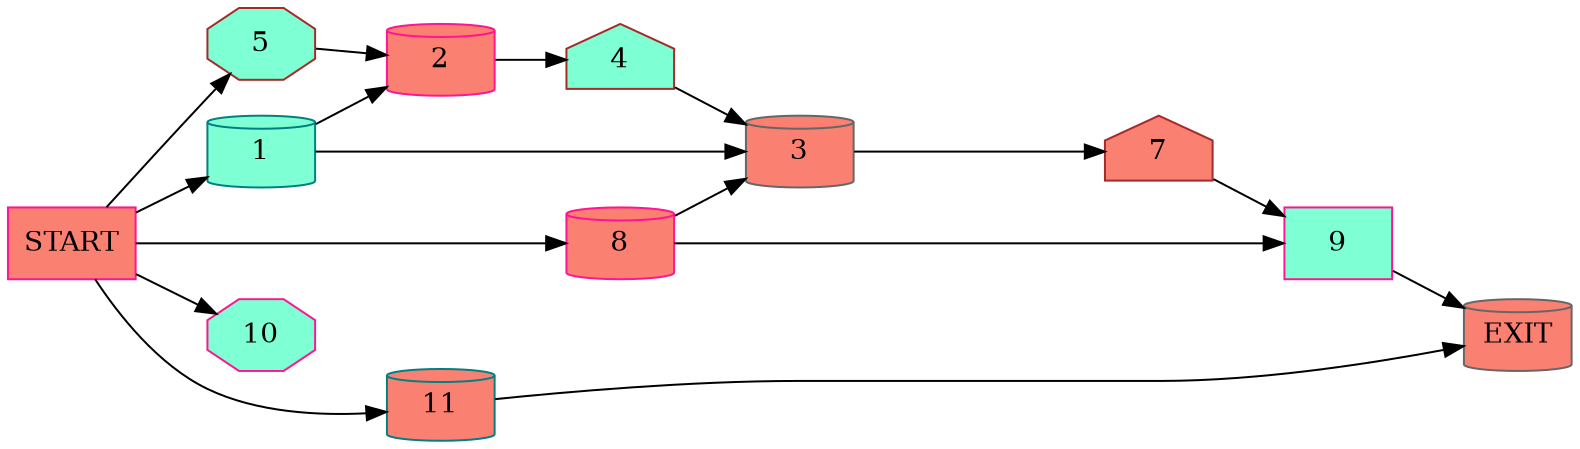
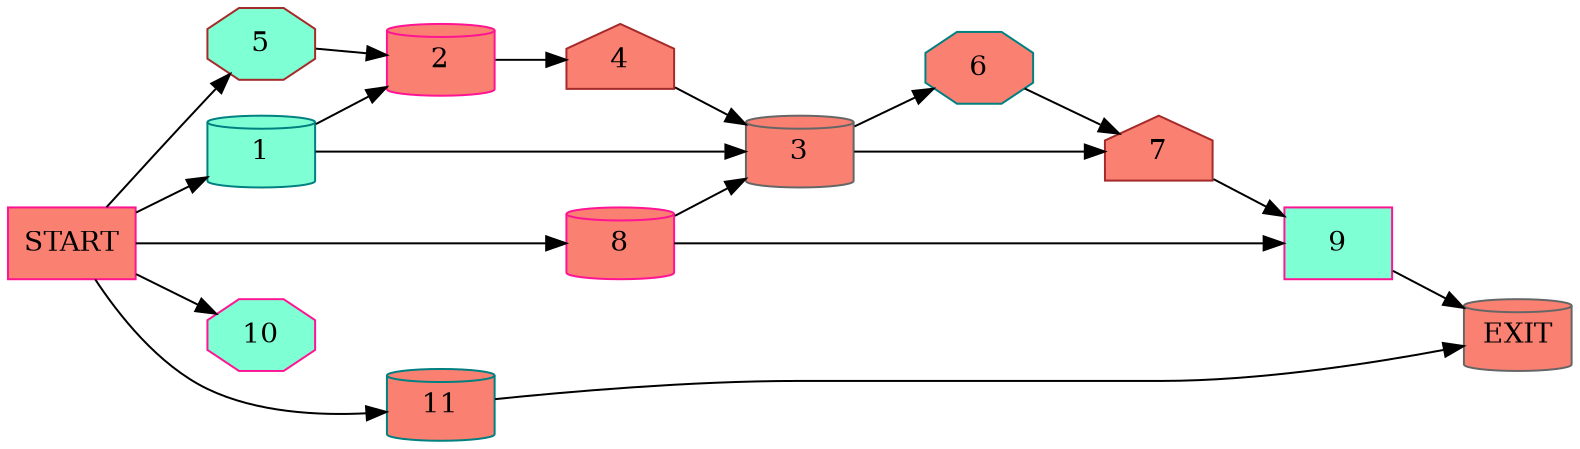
node "4": fillcolor aquamarine -> salmon
node "6": added
